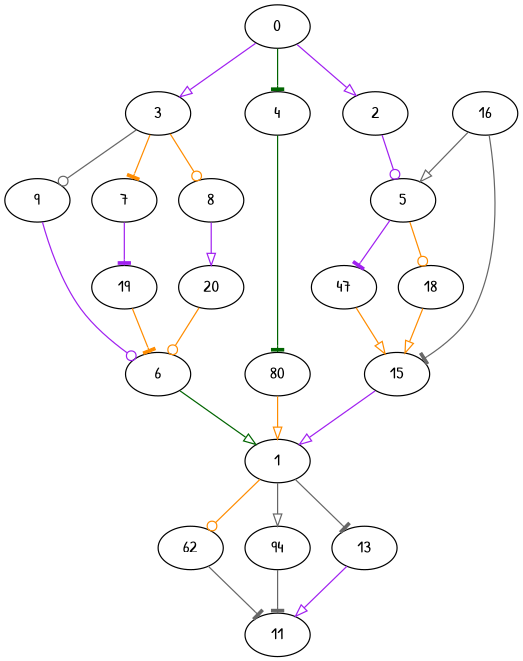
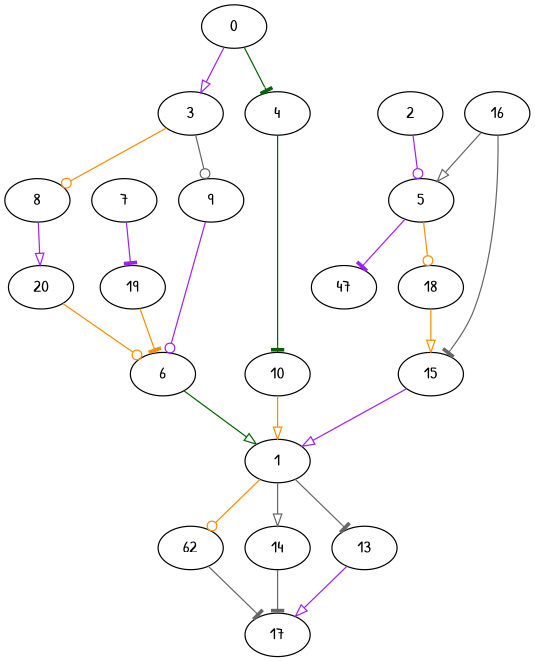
edge "0" -> "2": removed
edge "3" -> "7": removed
edge "47" -> "15": removed
node "80": label "80" -> "10"
node "94": label "94" -> "14"
node "11": label "11" -> "17"
